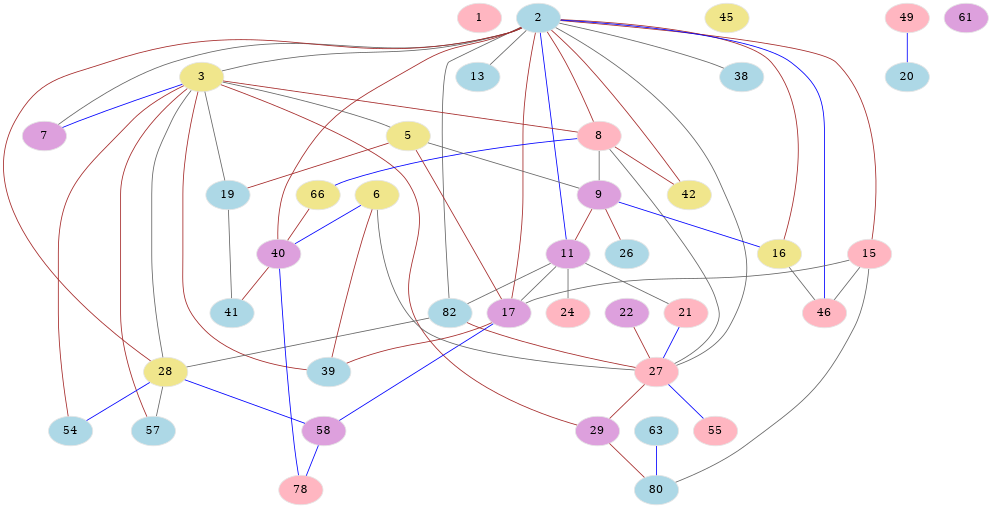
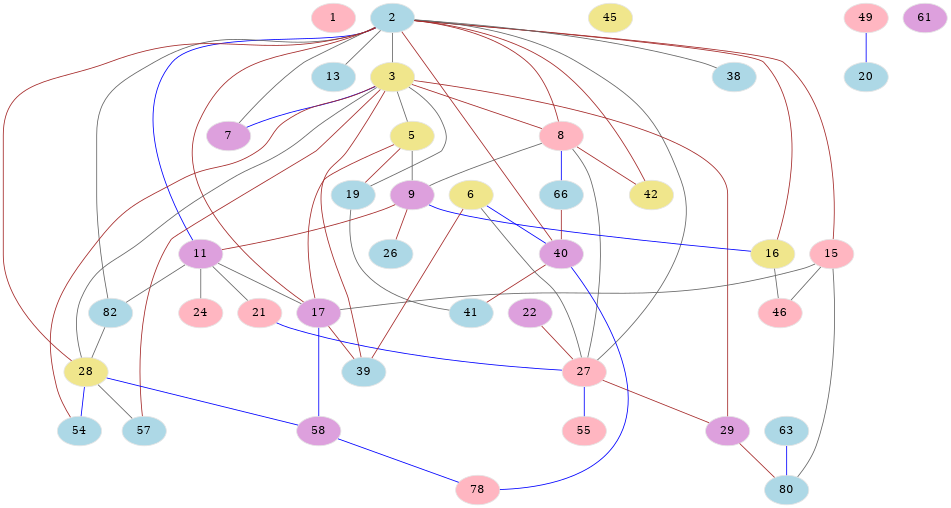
edge "2" -- "46": removed
node "66": fillcolor khaki -> lightblue
edge "82" -- "27": removed
